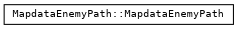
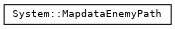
node "MapdataEnemyPath::MapdataEnemyPath": label "MapdataEnemyPath::MapdataEnemyPath" -> "System::MapdataEnemyPath"
